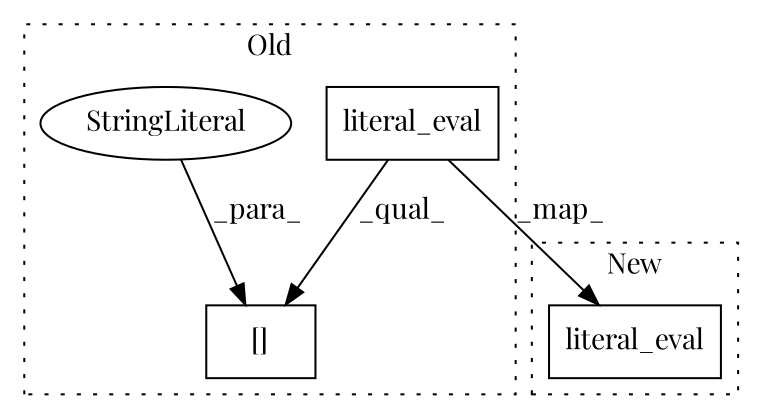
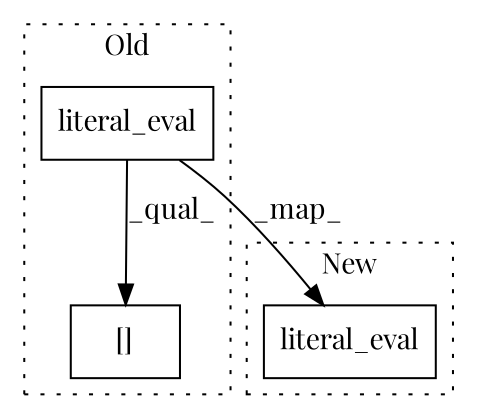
node "StringLiteral": removed
